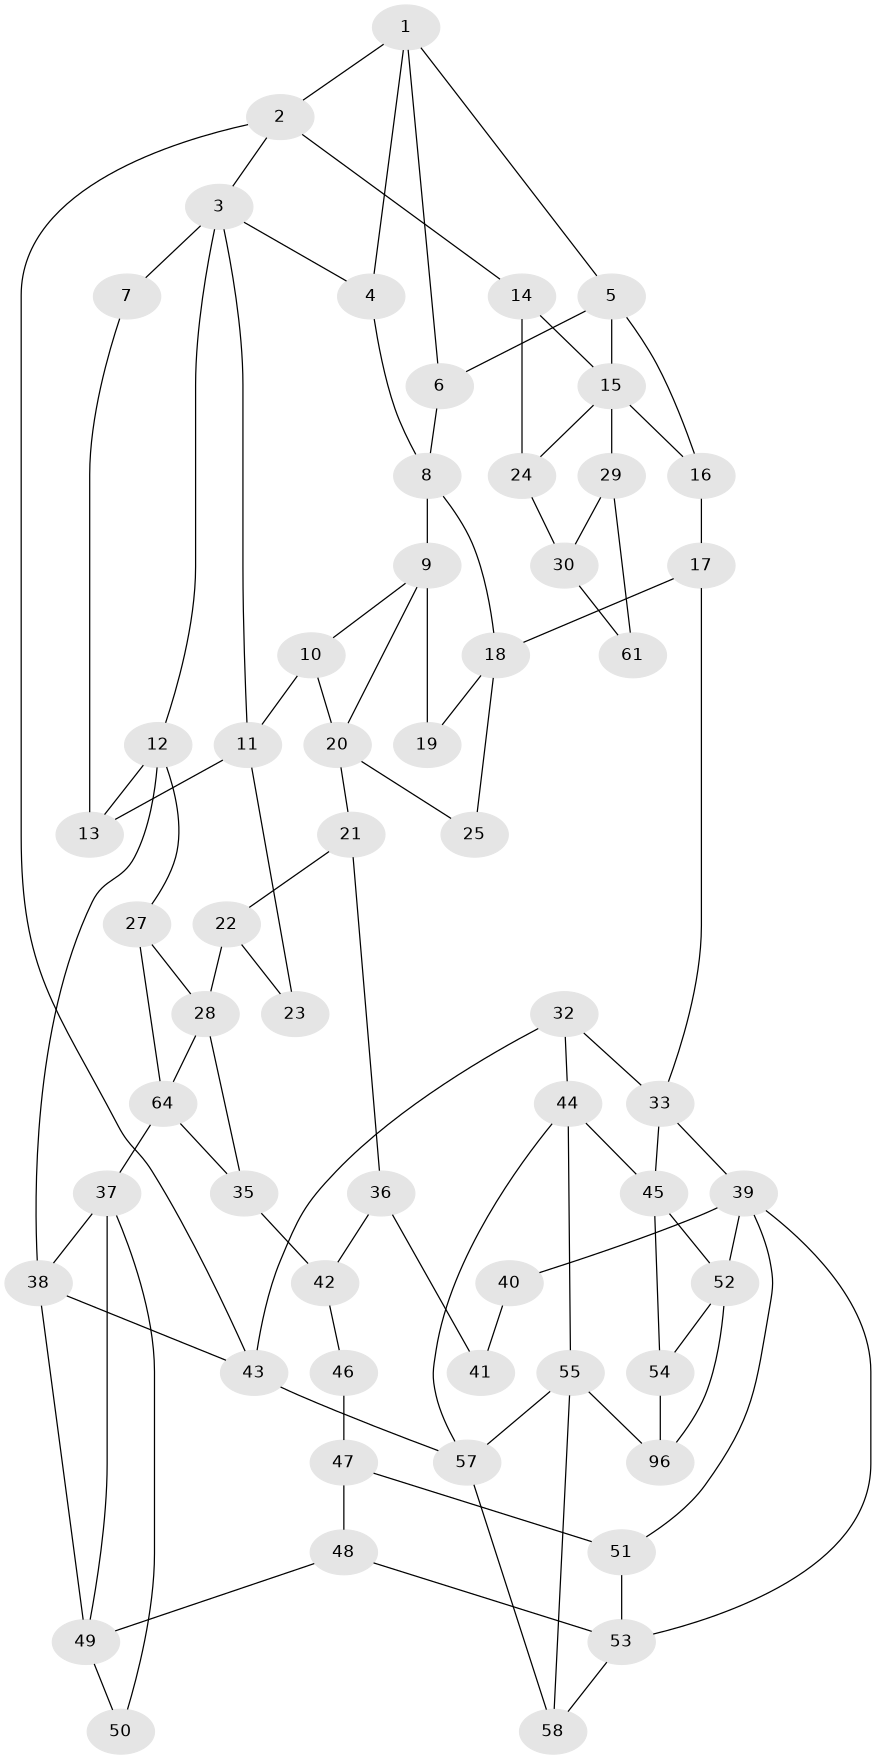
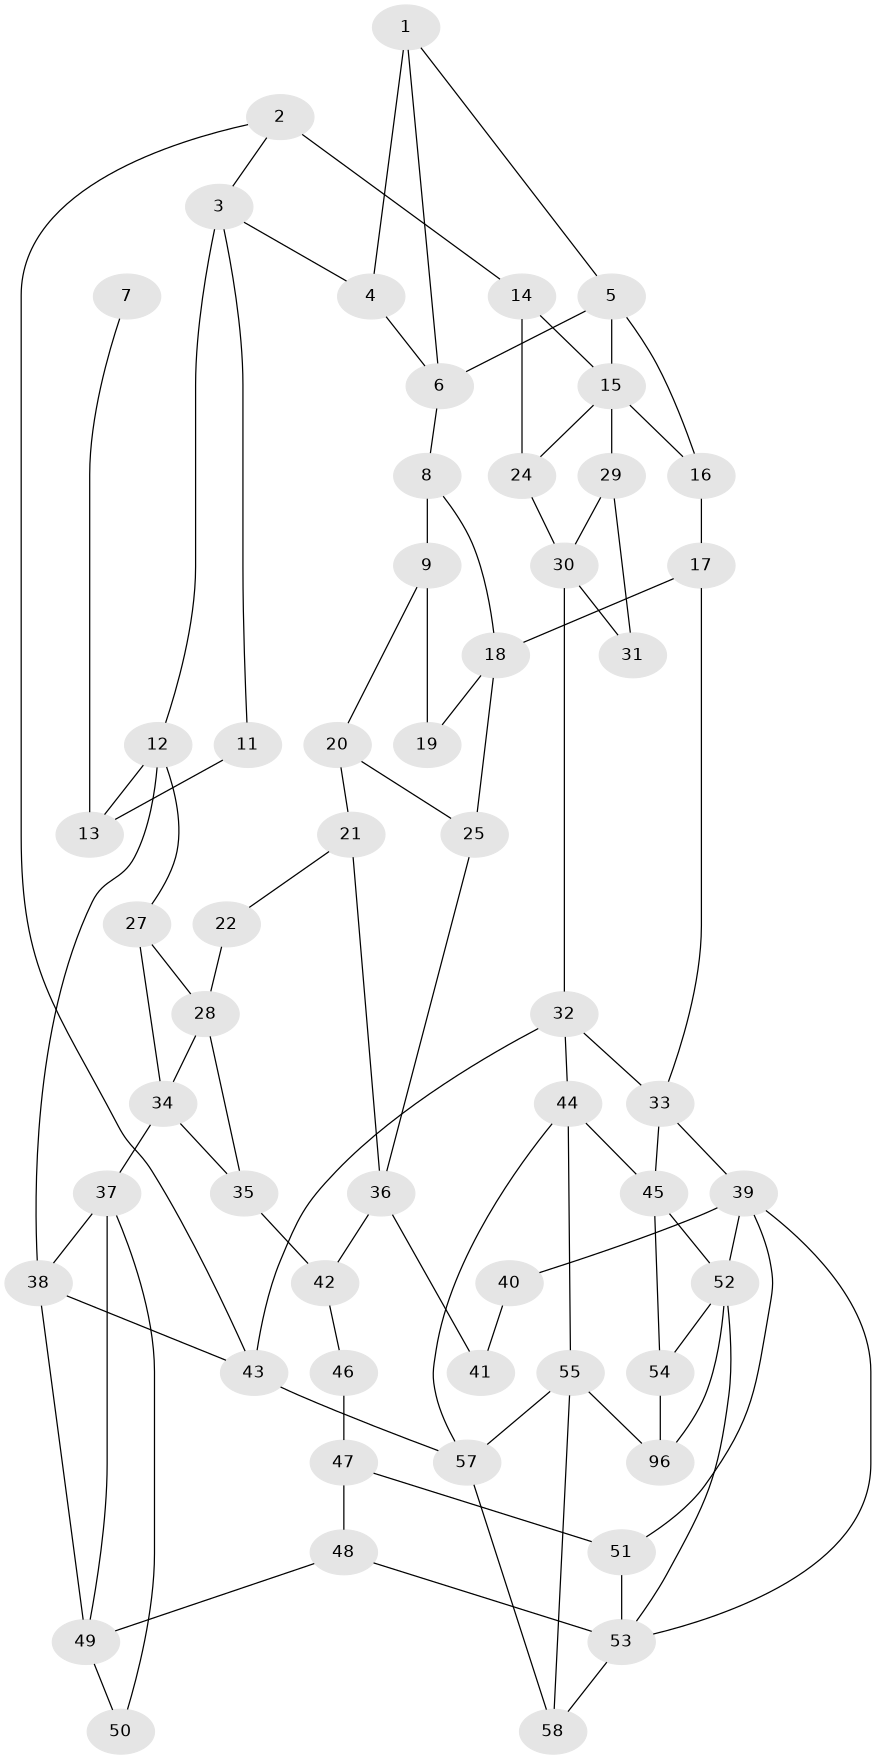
edge "1" -- "2": removed
edge "3" -- "7": removed
edge "4" -- "8": now "4" -- "6"
node "10": removed
node "61": label "61" -> "31"
edge "30" -- "32": added
node "23": removed
edge "25" -- "36": added
node "64": label "64" -> "34"
edge "52" -- "53": added
